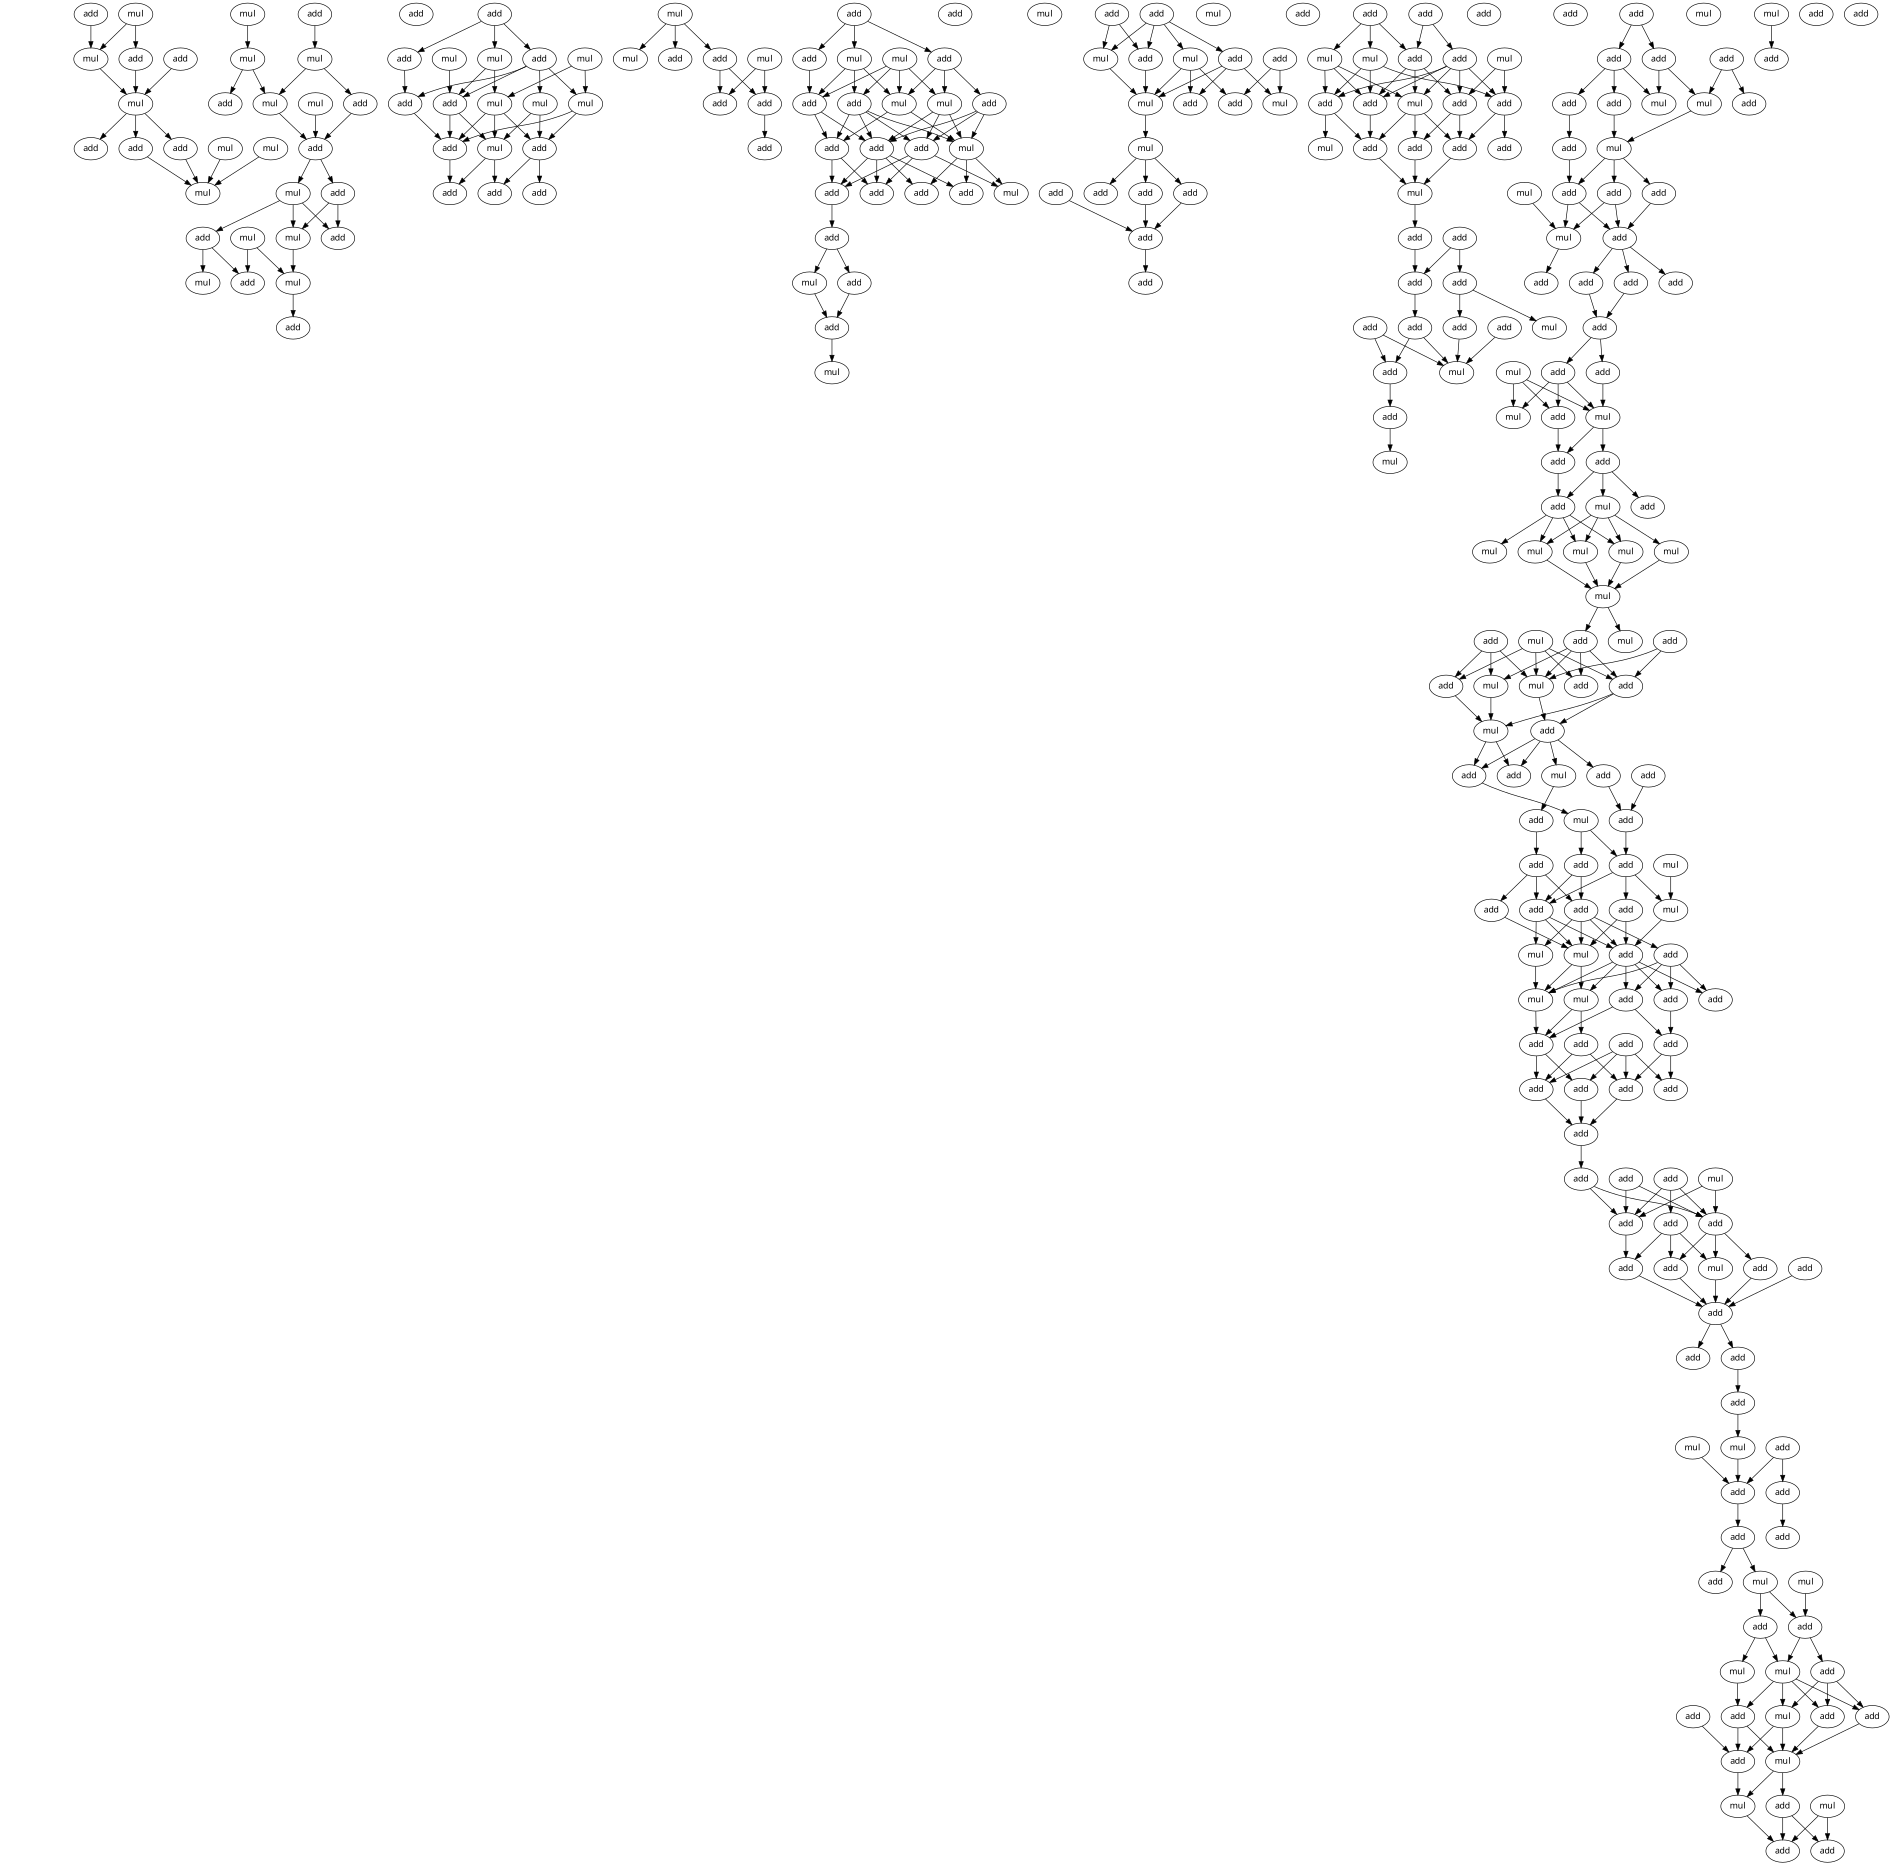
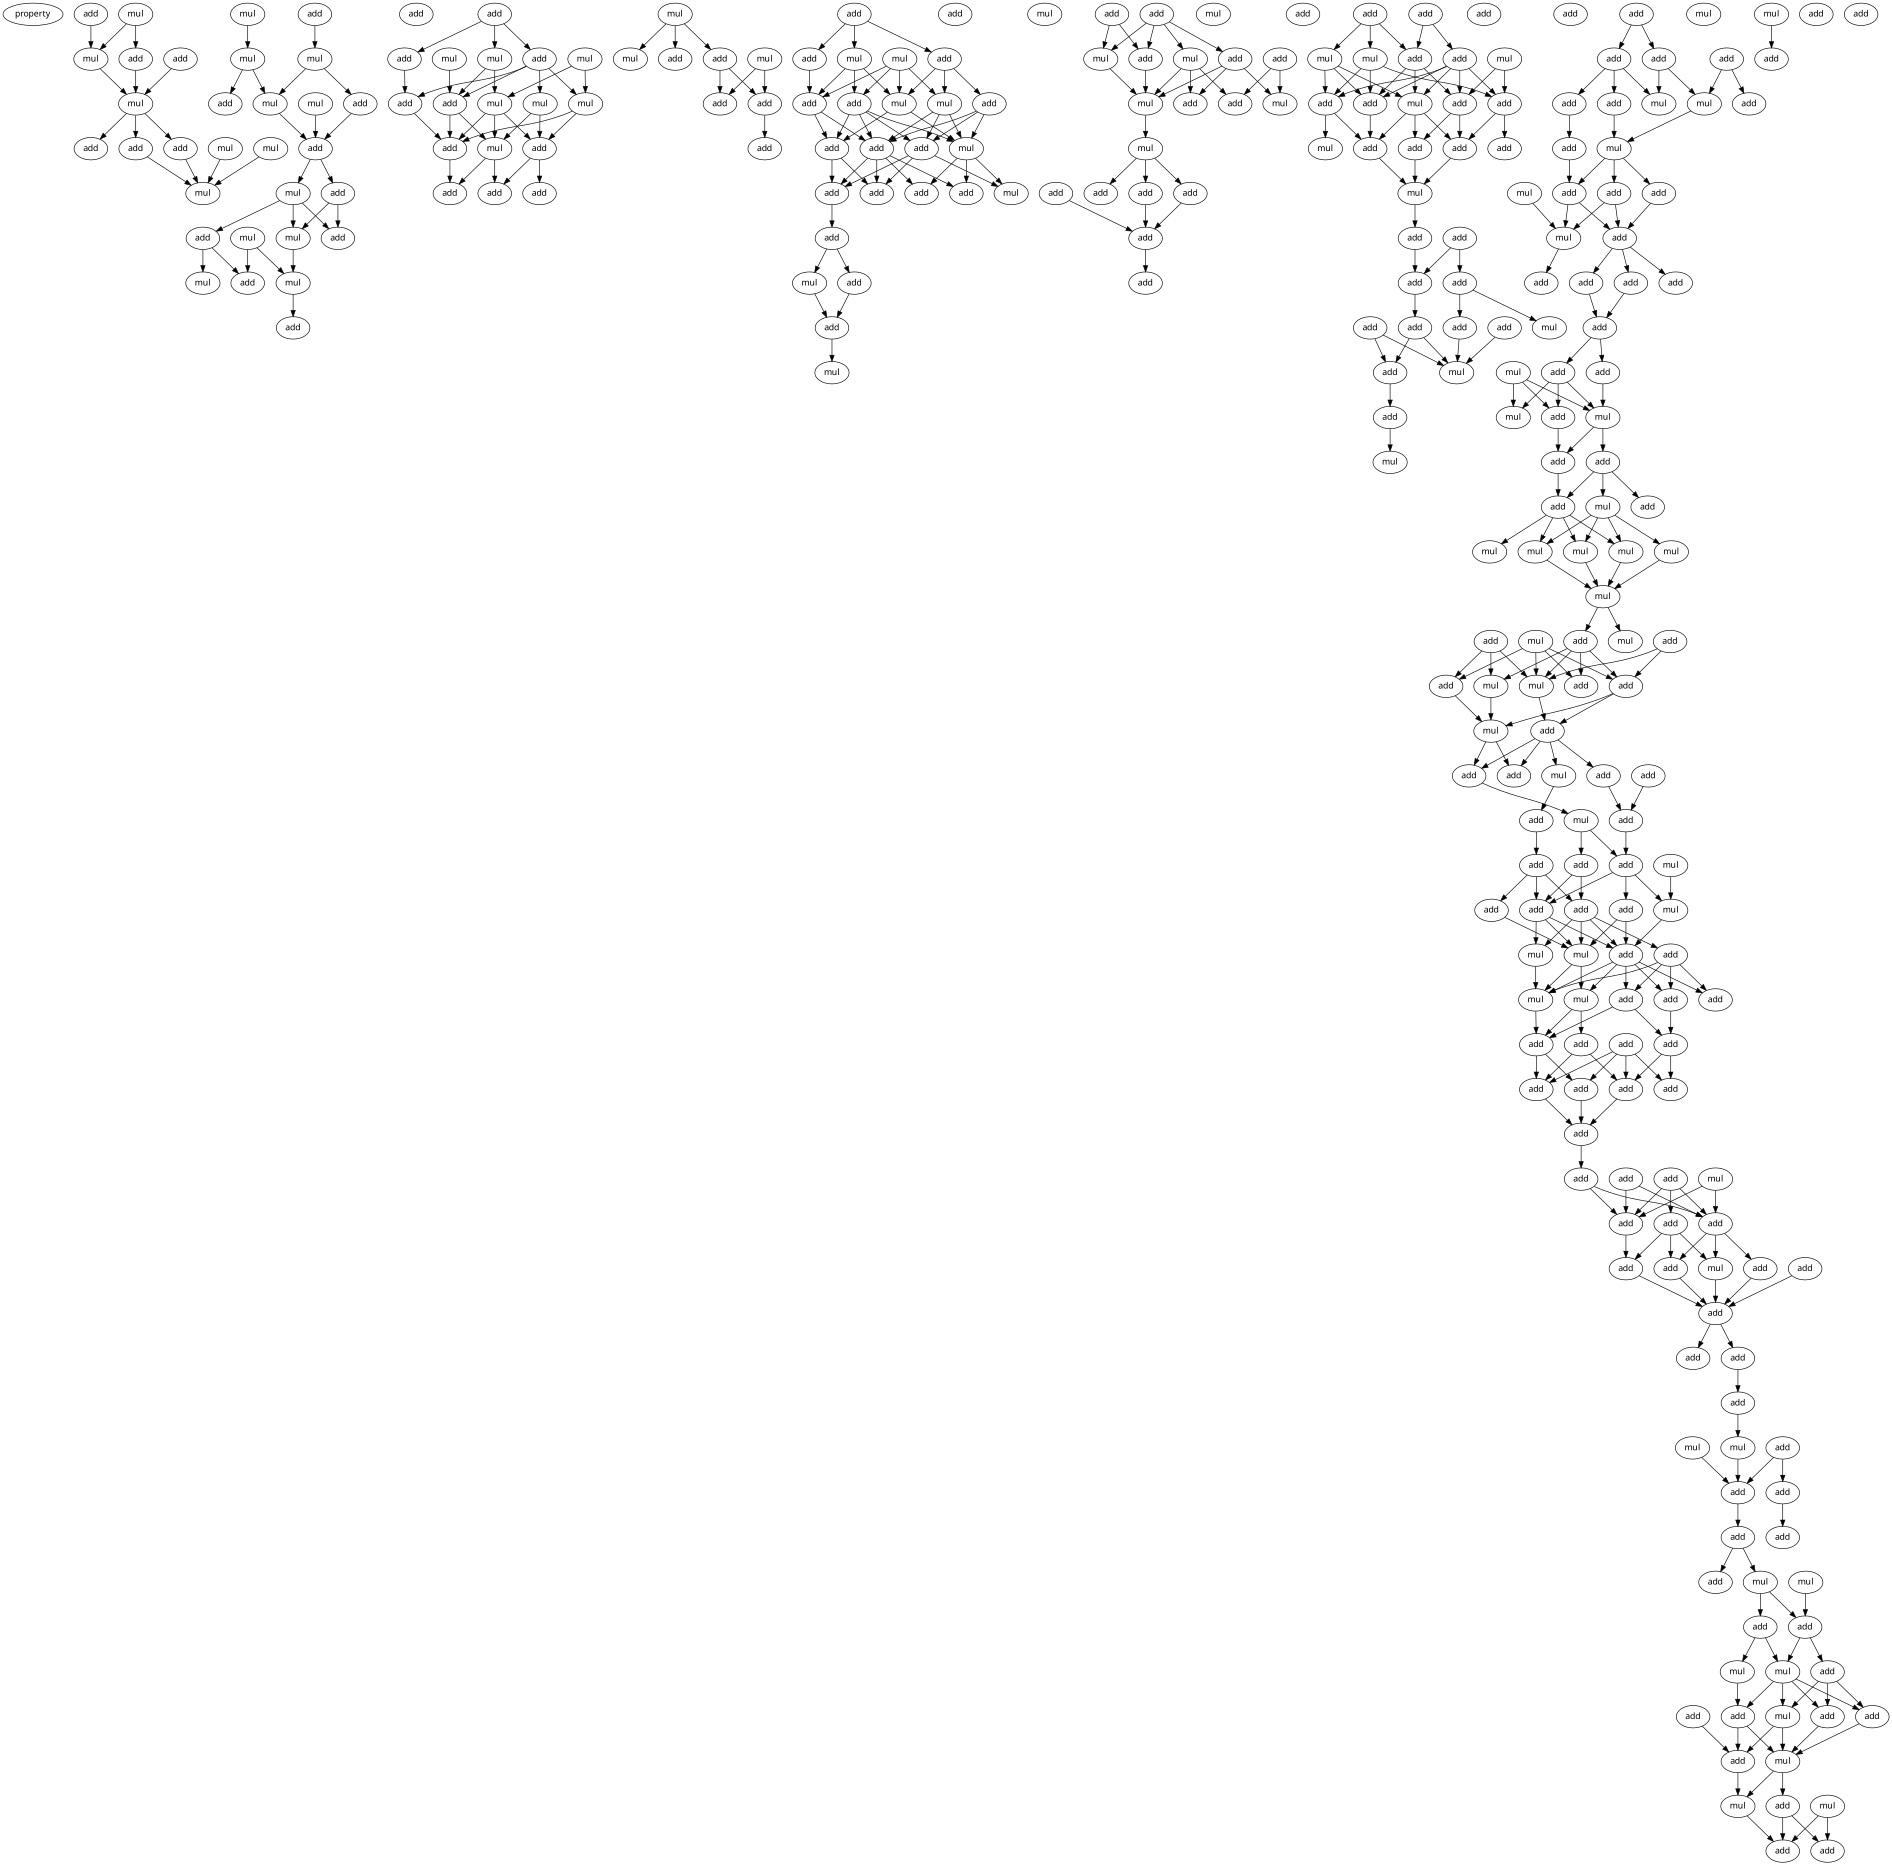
node "property": added
